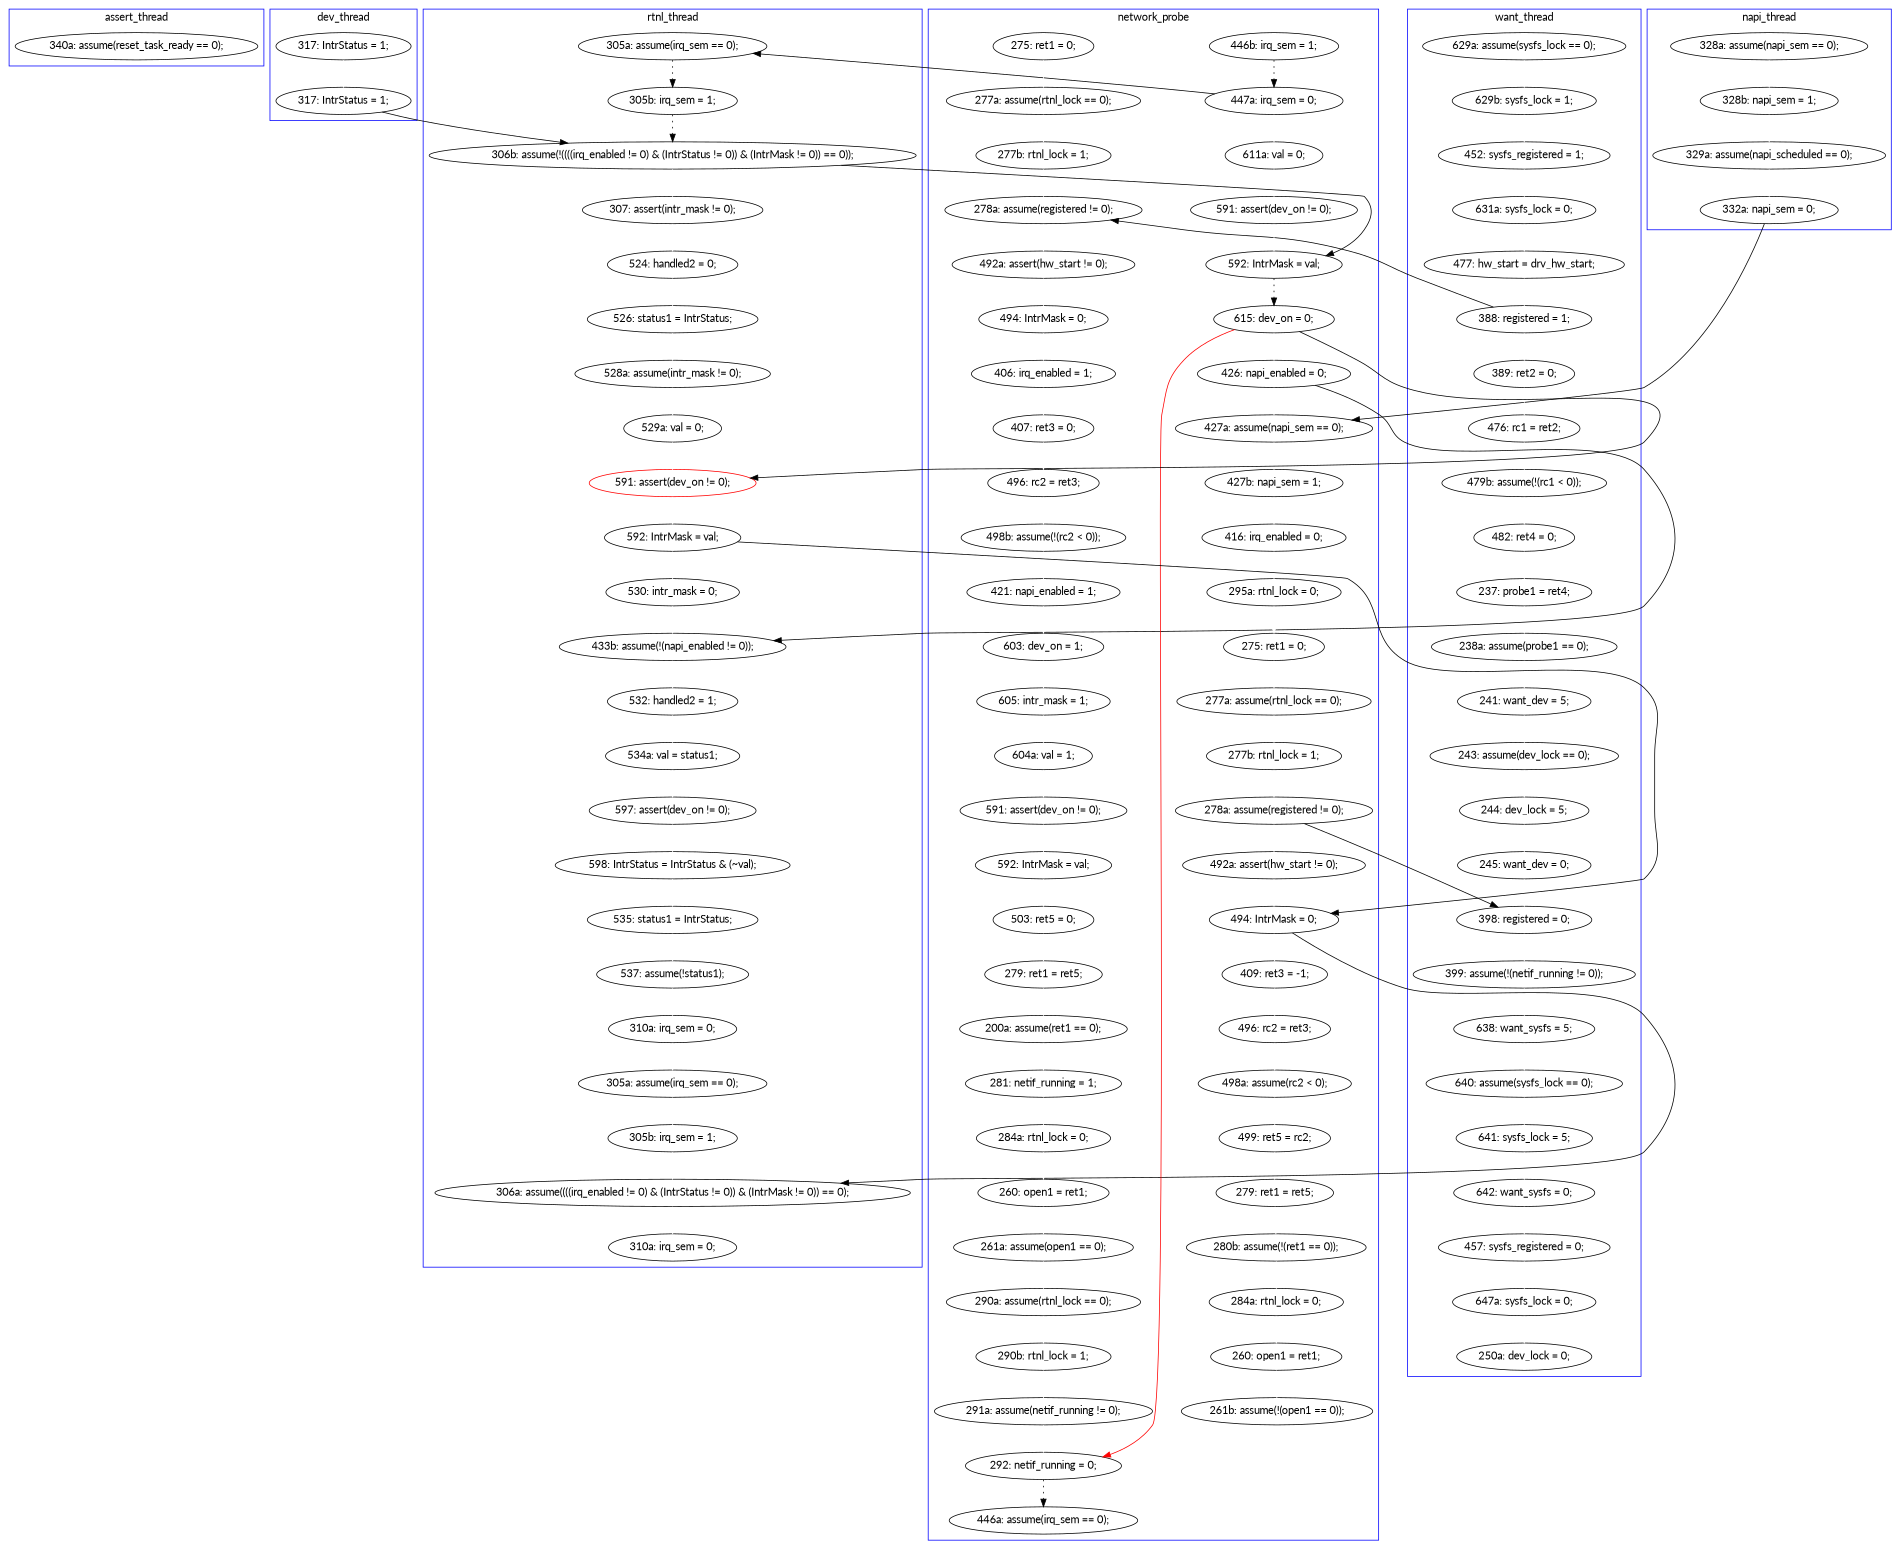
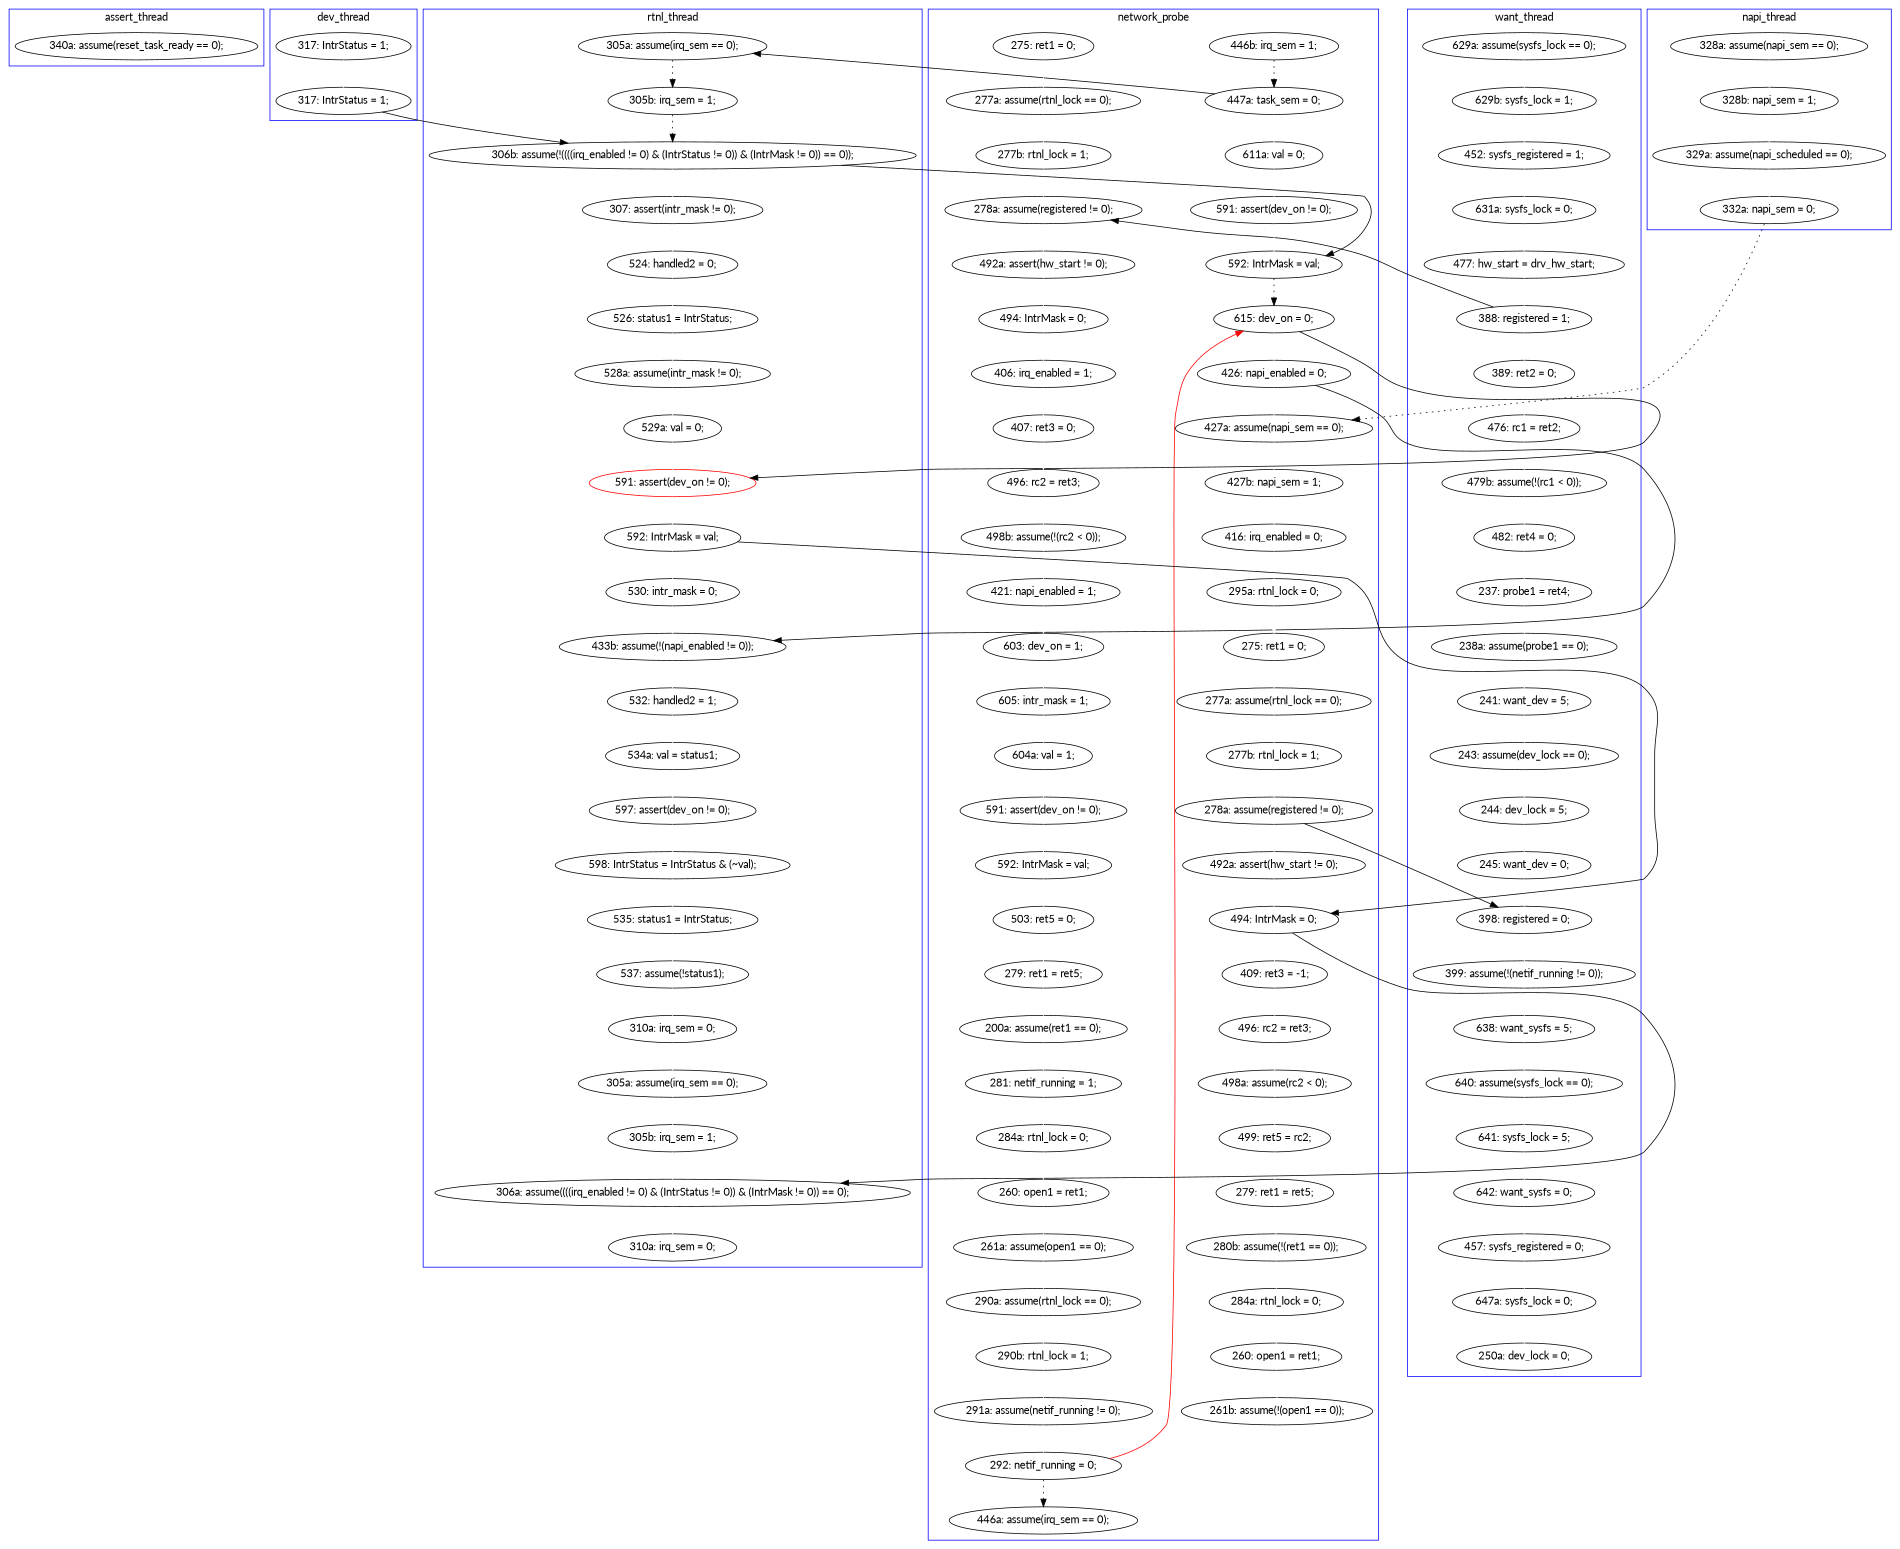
node "447a: irq_sem = 0;": label "447a: irq_sem = 0;" -> "447a: task_sem = 0;"
edge "332a: napi_sem = 0;" -> "427a: assume(napi_sem == 0);": style solid -> dotted
edge "615: dev_on = 0;" -> "292: netif_running = 0;": reversed
